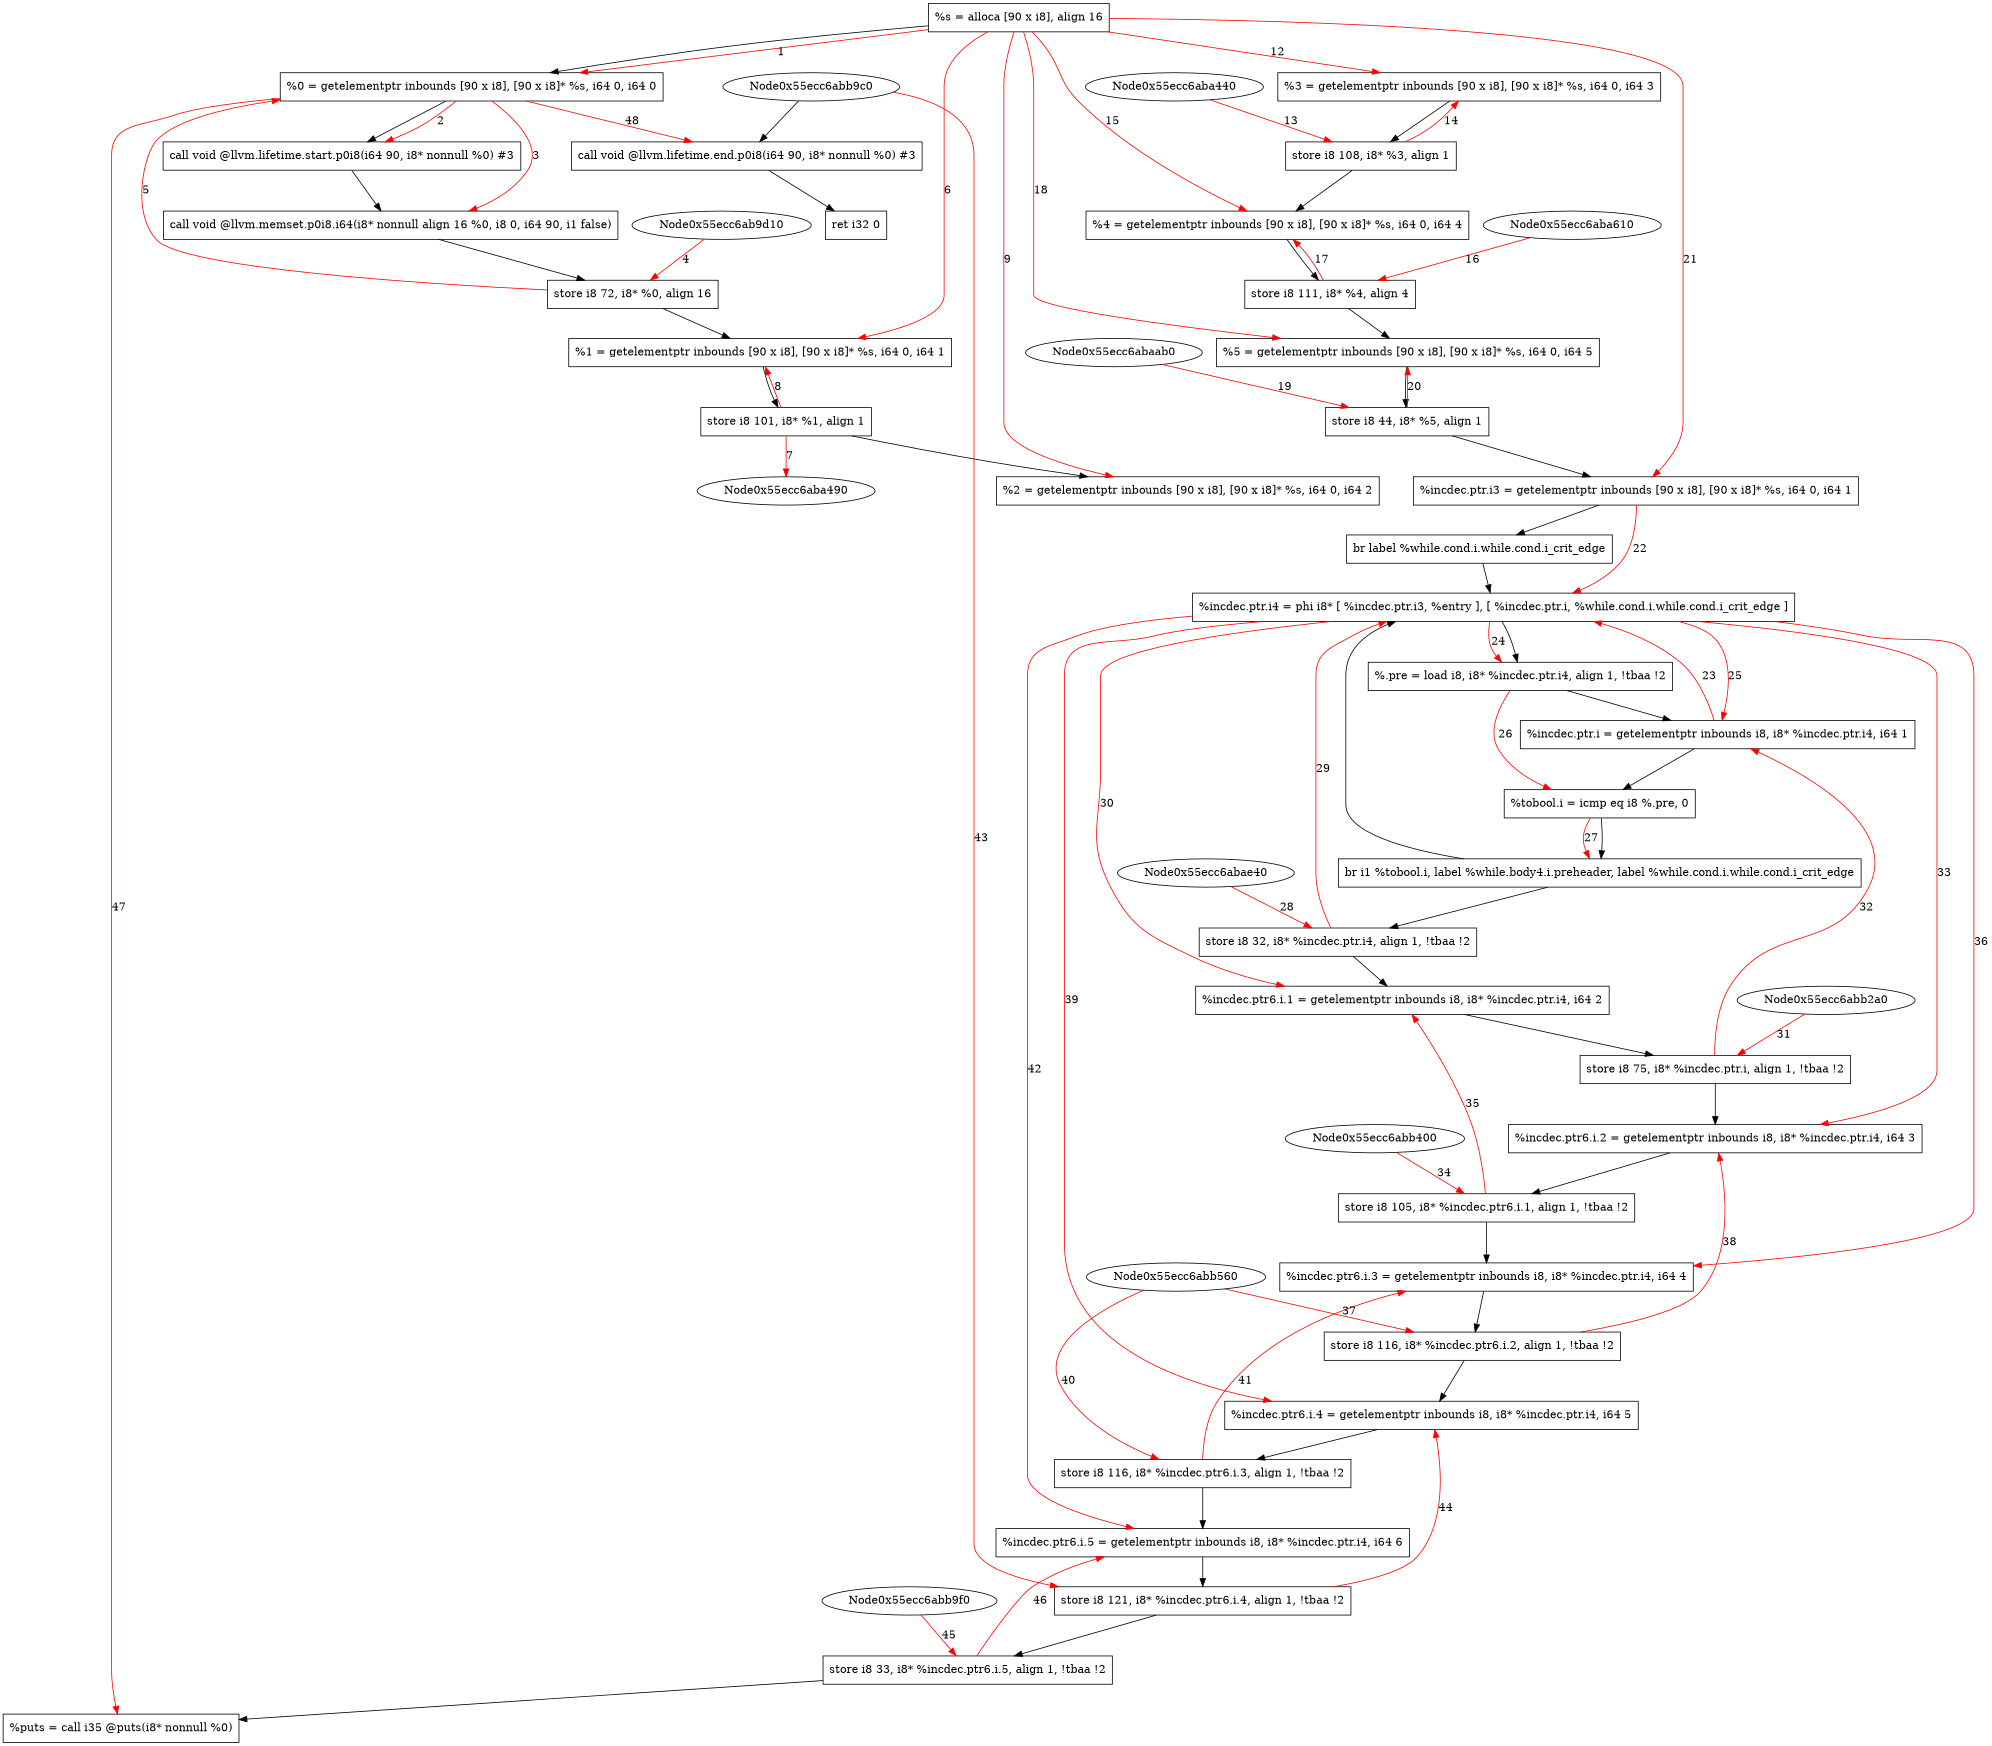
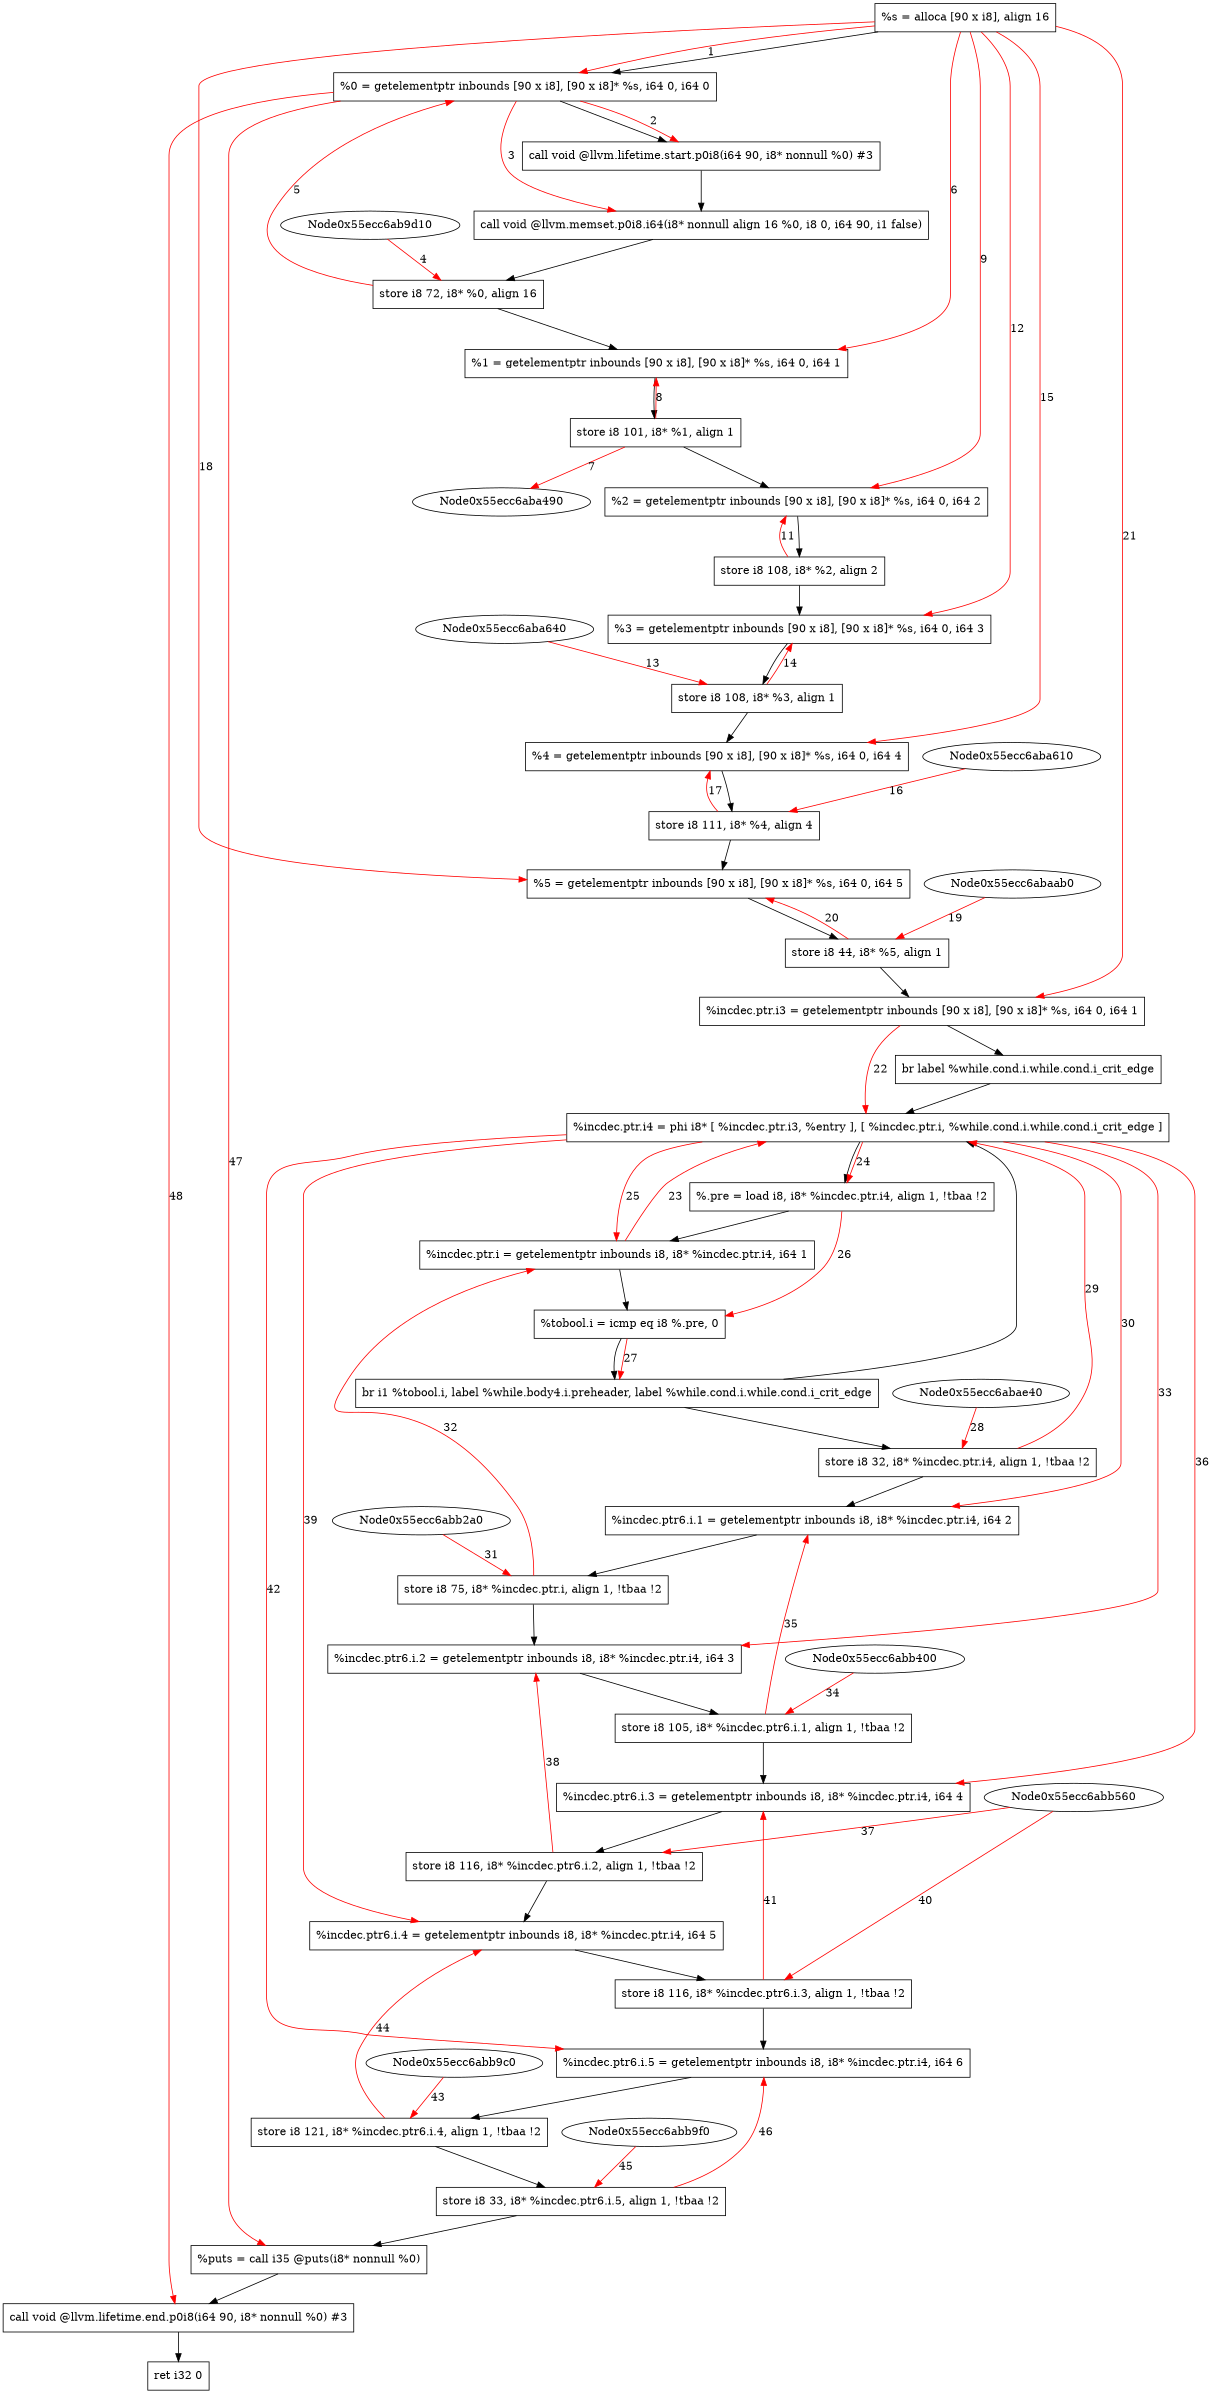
node "Node0x55ecc6aba440": label "Node0x55ecc6aba440" -> "Node0x55ecc6aba640"
edge "Node0x55ecc6abb9c0" -> "call void @llvm.lifetime.end.p0i8(i64 90, i8* nonnull %0) #3": now "%puts = call i35 @puts(i8* nonnull %0)" -> "call void @llvm.lifetime.end.p0i8(i64 90, i8* nonnull %0) #3"
node "store i8 108, i8* %2, align 2": added
